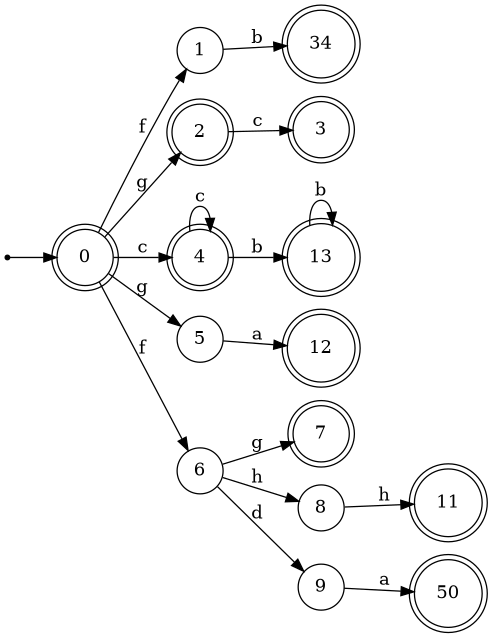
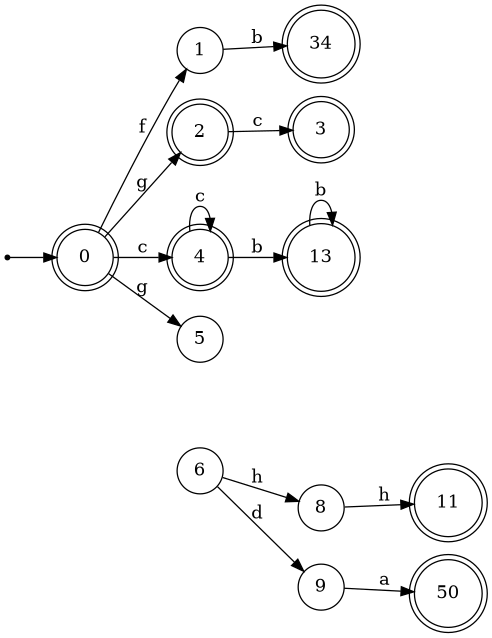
node "12": removed
edge "0" -> "6": removed, label "f"
node "7": removed
